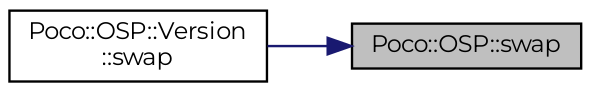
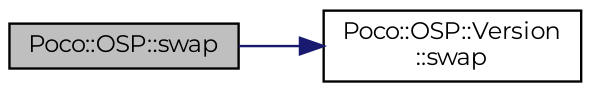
edge "Poco::OSP::Version ::swap" -> "Poco::OSP::swap": reversed
